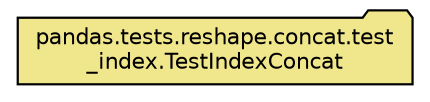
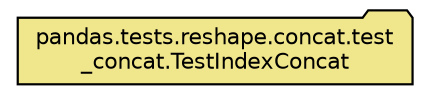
node "pandas.tests.reshape.concat.test _index.TestIndexConcat": label "pandas.tests.reshape.concat.test _index.TestIndexConcat" -> "pandas.tests.reshape.concat.test _concat.TestIndexConcat"
